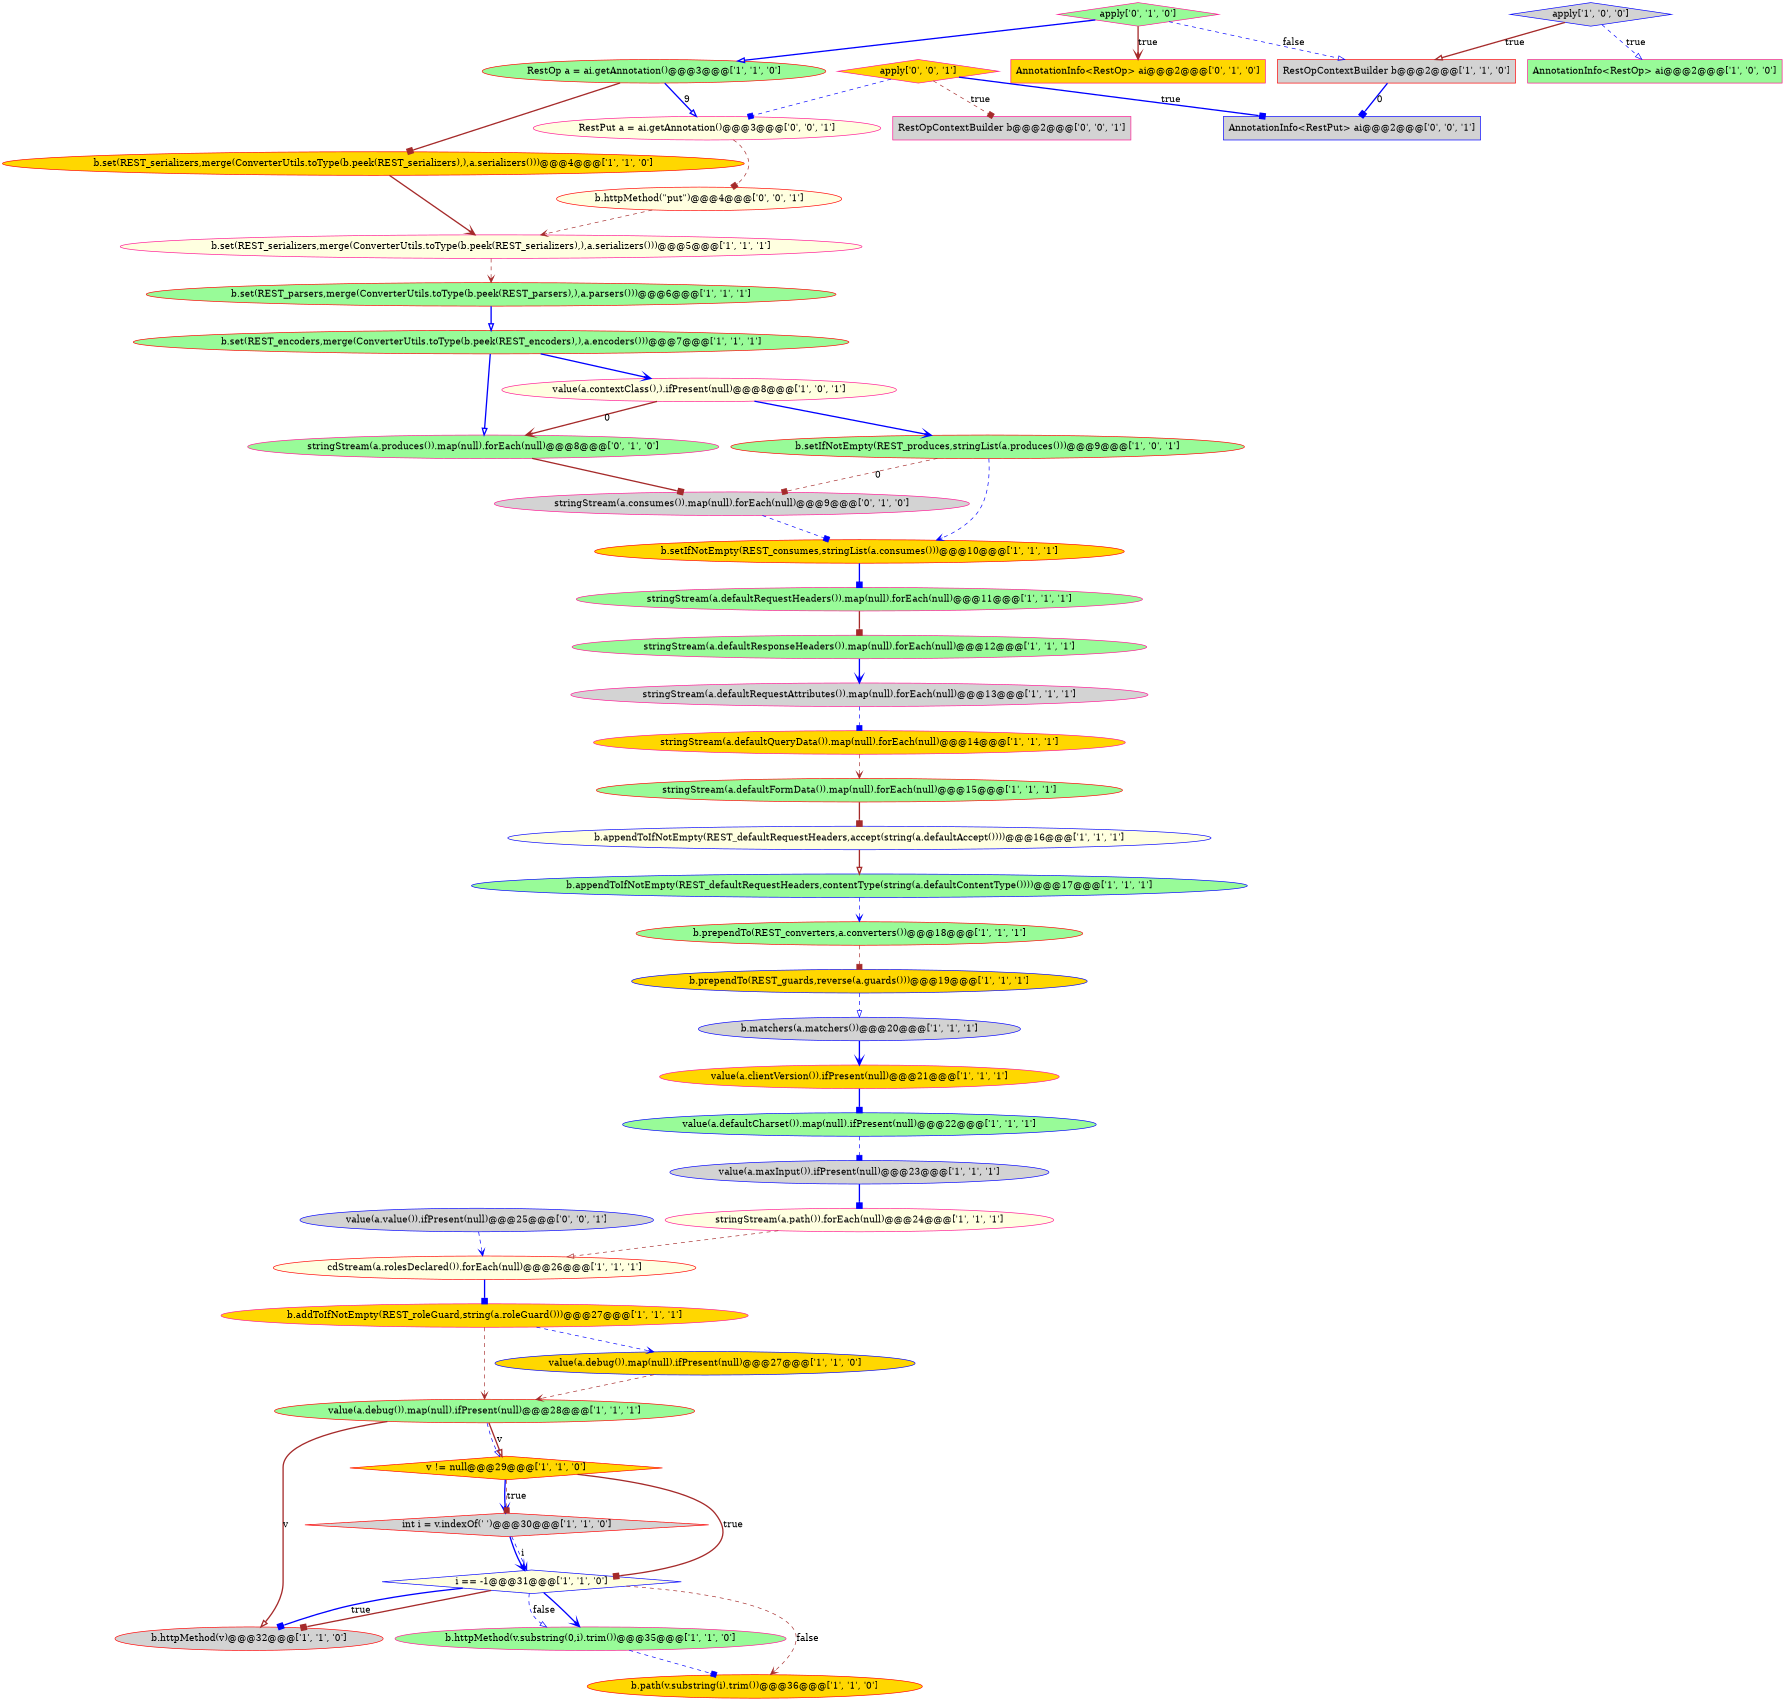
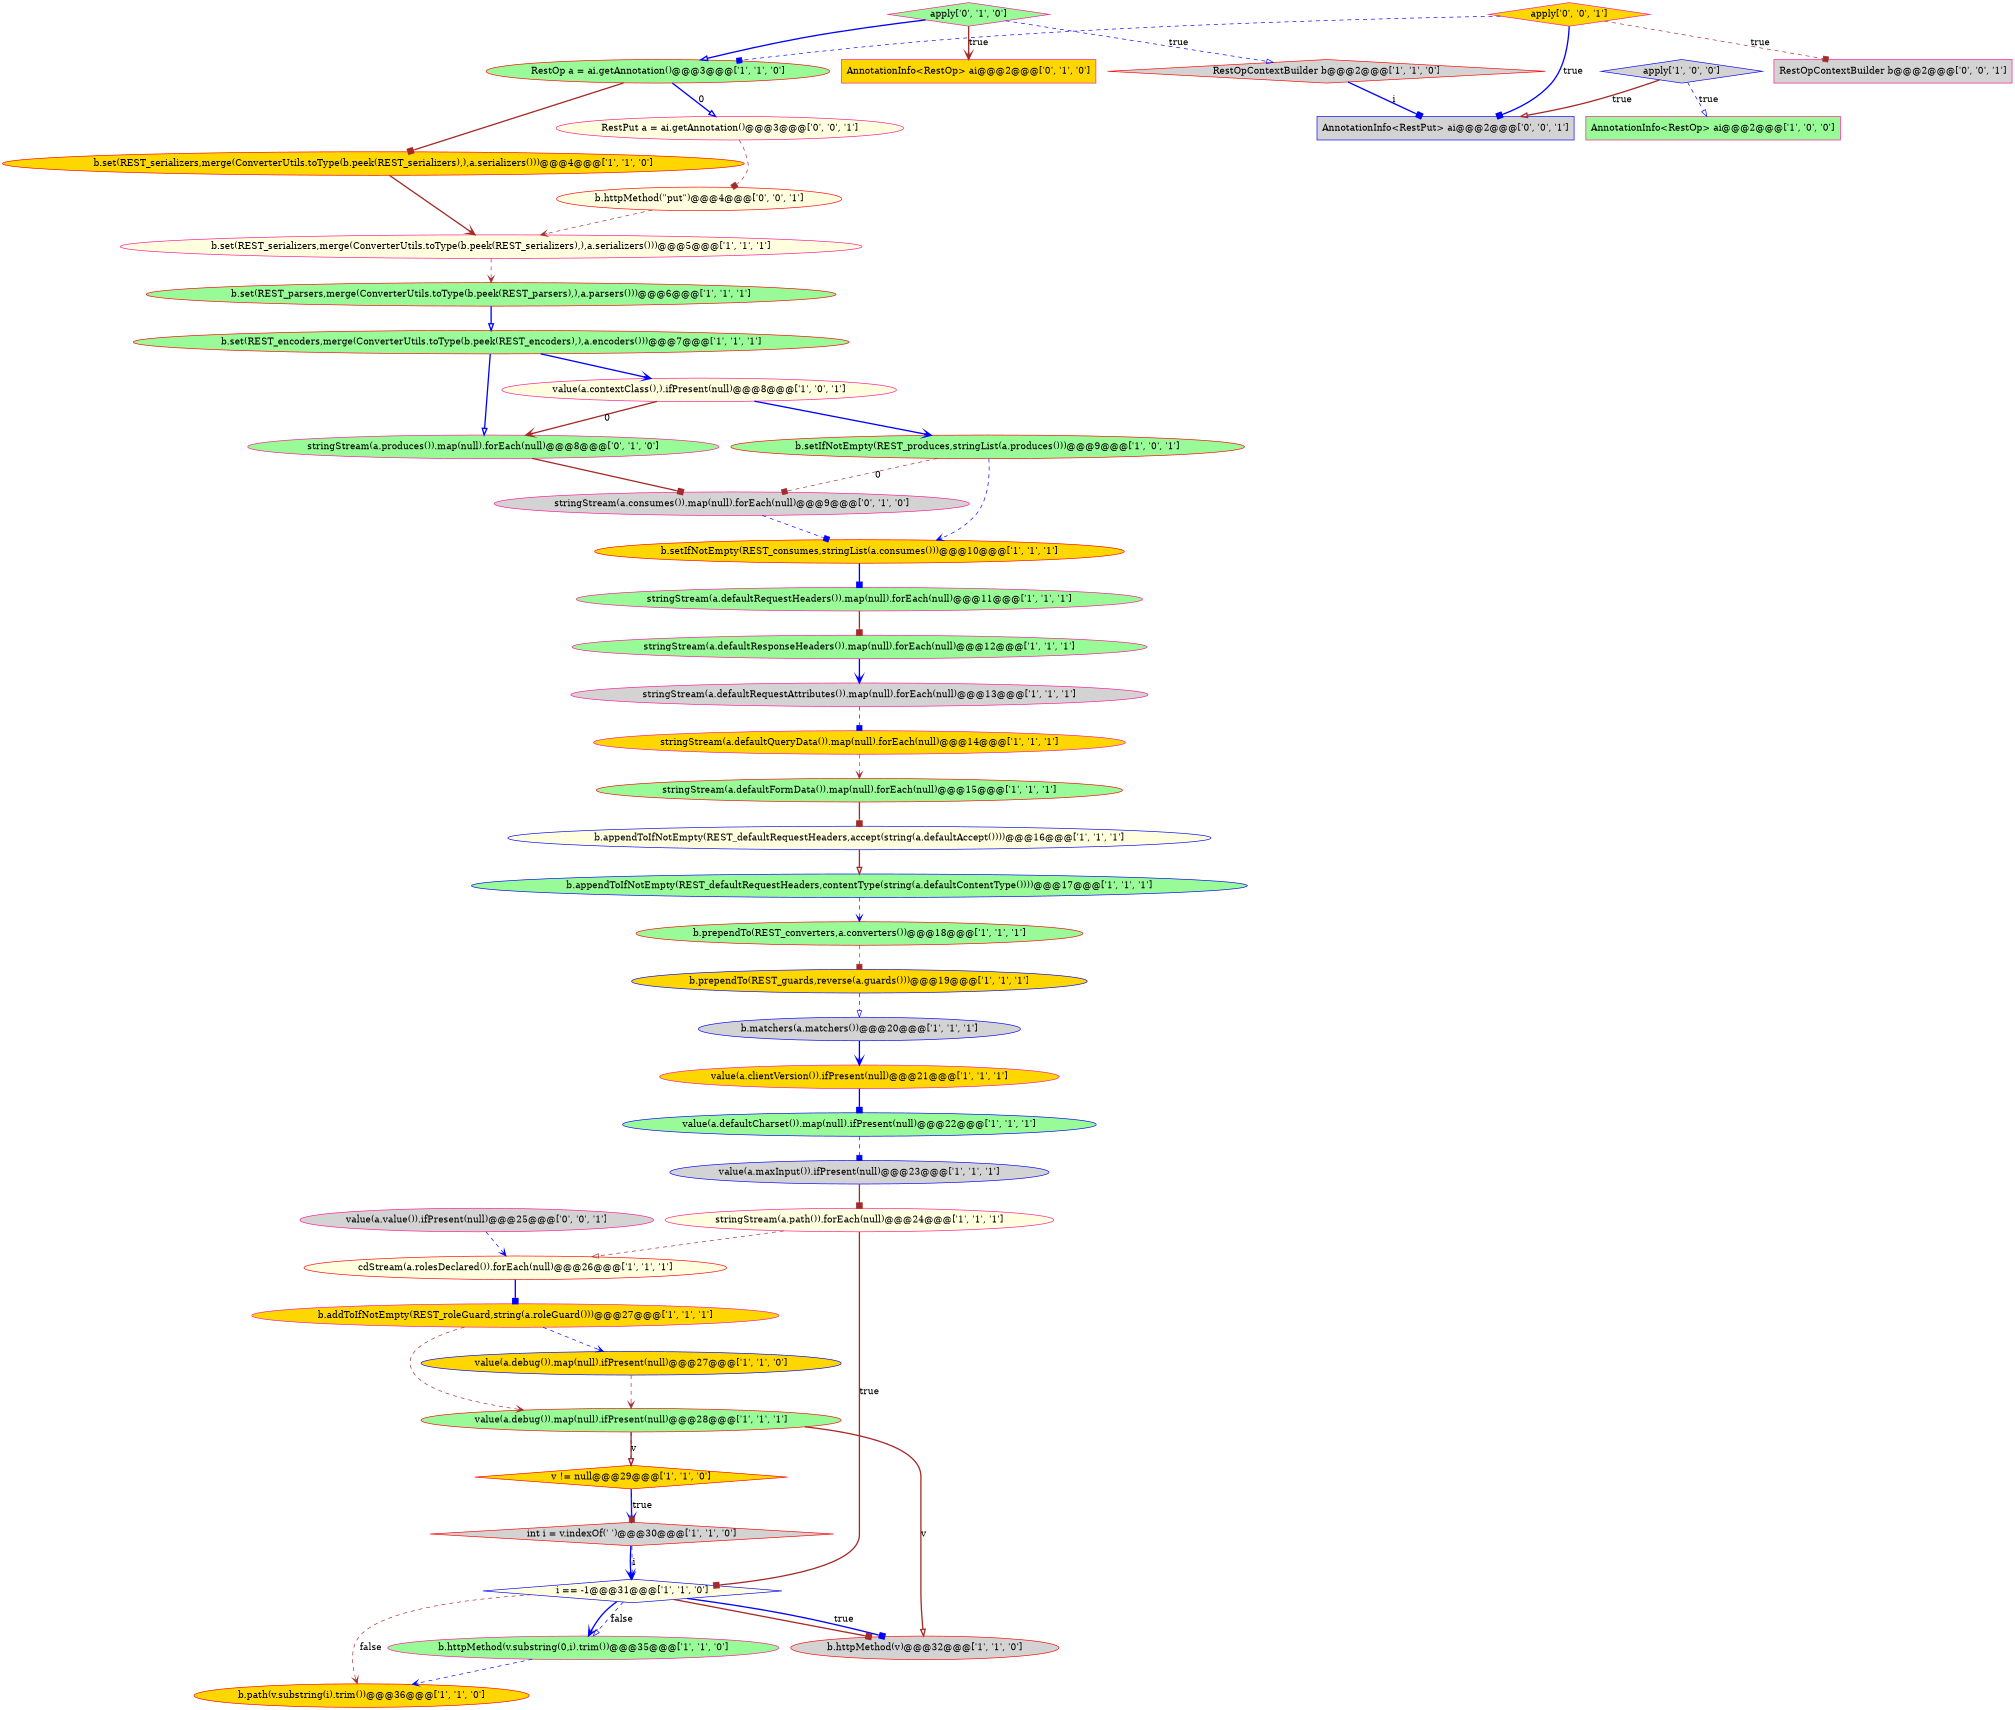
edge "apply['1', '0', '0']" -> "RestOpContextBuilder b@@@2@@@['1', '1', '0']": now "apply['1', '0', '0']" -> "AnnotationInfo<RestPut> ai@@@2@@@['0', '0', '1']"
edge "apply['0', '1', '0']" -> "RestOpContextBuilder b@@@2@@@['1', '1', '0']": label "false" -> "true"
node "RestOpContextBuilder b@@@2@@@['1', '1', '0']": shape box -> diamond
edge "apply['0', '0', '1']" -> "RestPut a = ai.getAnnotation()@@@3@@@['0', '0', '1']": now "apply['0', '0', '1']" -> "RestOp a = ai.getAnnotation()@@@3@@@['1', '1', '0']"
edge "RestOp a = ai.getAnnotation()@@@3@@@['1', '1', '0']" -> "RestPut a = ai.getAnnotation()@@@3@@@['0', '0', '1']": label "9" -> "0"
edge "RestOpContextBuilder b@@@2@@@['1', '1', '0']" -> "AnnotationInfo<RestPut> ai@@@2@@@['0', '0', '1']": label "0" -> "i"
edge "value(a.maxInput()).ifPresent(null)@@@23@@@['1', '1', '1']" -> "stringStream(a.path()).forEach(null)@@@24@@@['1', '1', '1']": color blue -> brown
node "value(a.value()).ifPresent(null)@@@25@@@['0', '0', '1']": color blue -> deeppink
edge "v != null@@@29@@@['1', '1', '0']" -> "i == -1@@@31@@@['1', '1', '0']": now "stringStream(a.path()).forEach(null)@@@24@@@['1', '1', '1']" -> "i == -1@@@31@@@['1', '1', '0']"
edge "b.httpMethod(v.substring(0,i).trim())@@@35@@@['1', '1', '0']" -> "b.path(v.substring(i).trim())@@@36@@@['1', '1', '0']": arrowhead box -> vee
